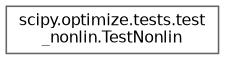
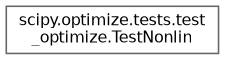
node "scipy.optimize.tests.test _nonlin.TestNonlin": label "scipy.optimize.tests.test _nonlin.TestNonlin" -> "scipy.optimize.tests.test _optimize.TestNonlin"
